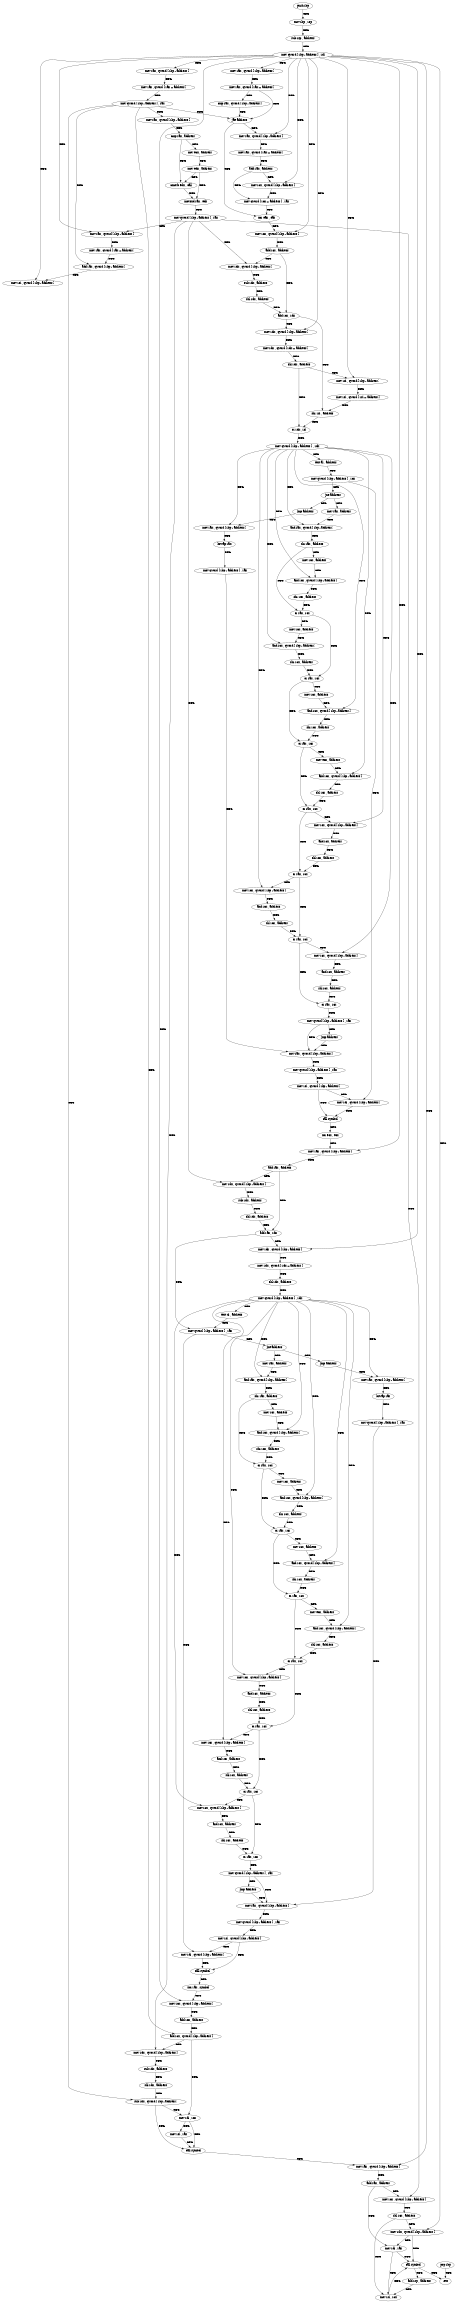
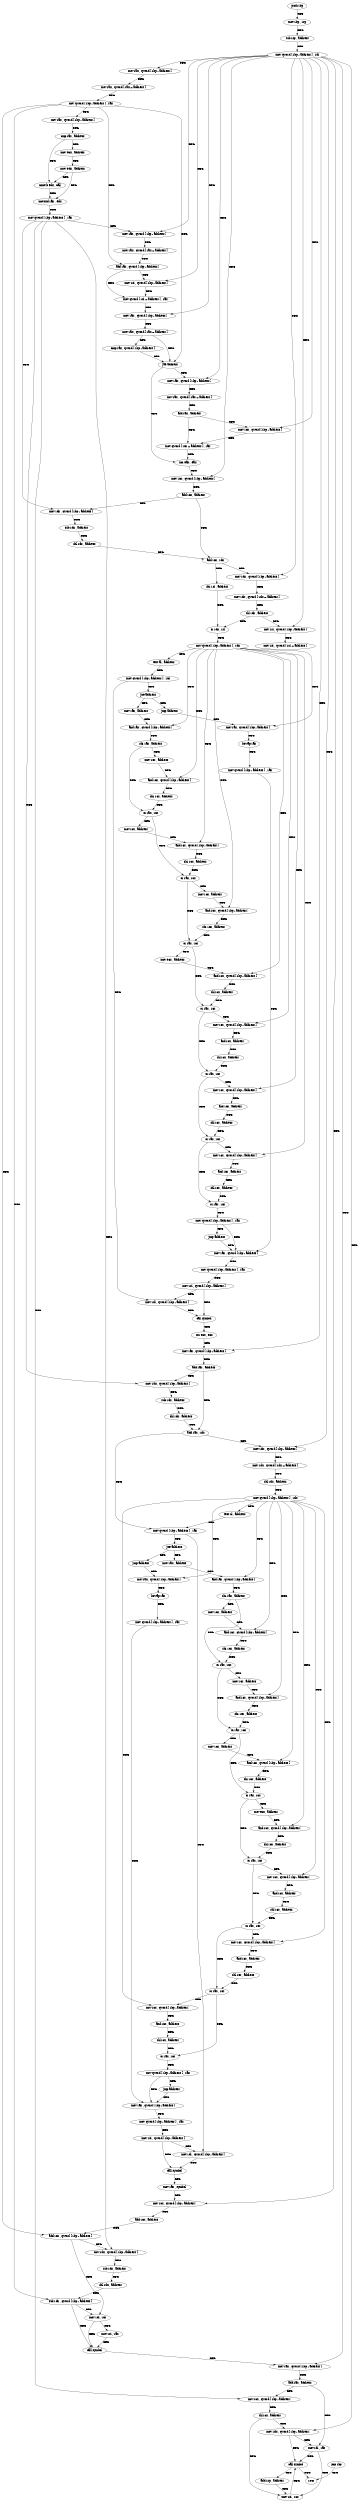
node "mov qword [ rsi + address ] , rax": added
edge "mov rsi , qword [ rsi + address ]" -> "shr rsi , address": removed, label "DFG"
node "xor rax , symbol": label "xor rax , symbol" -> "mov rax , symbol"
